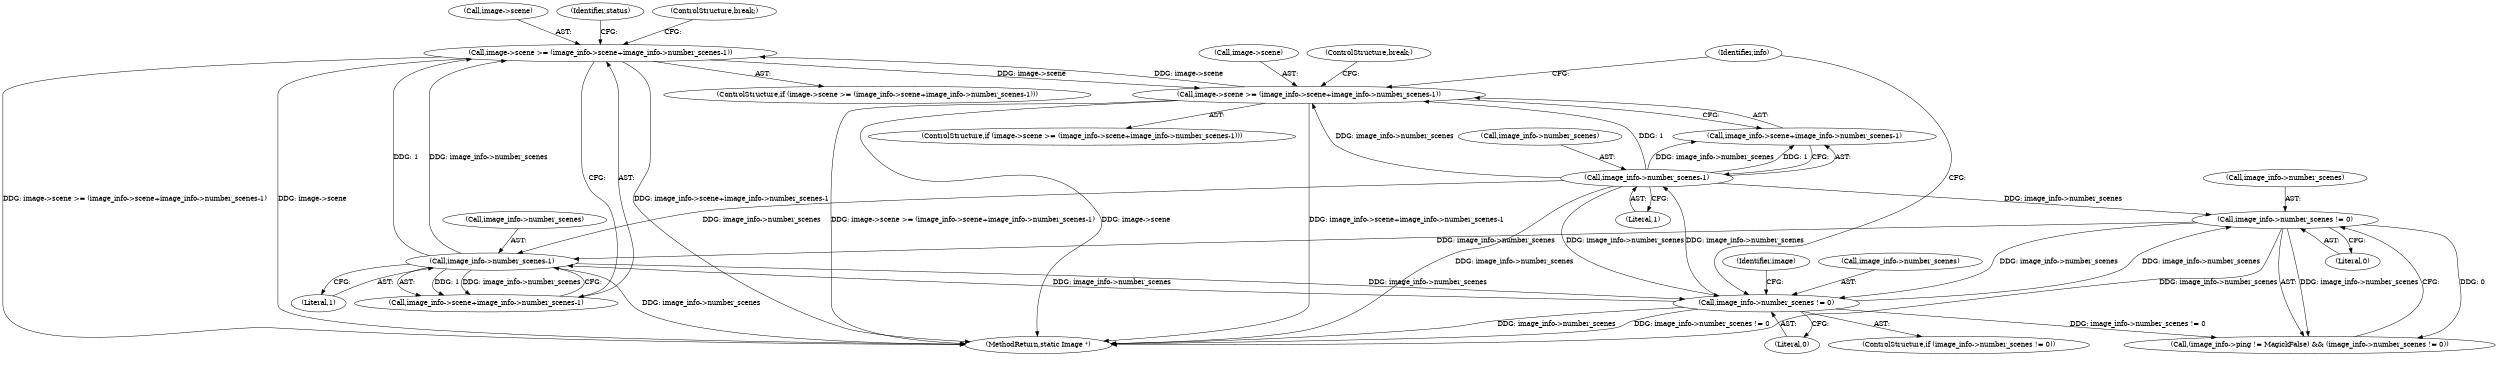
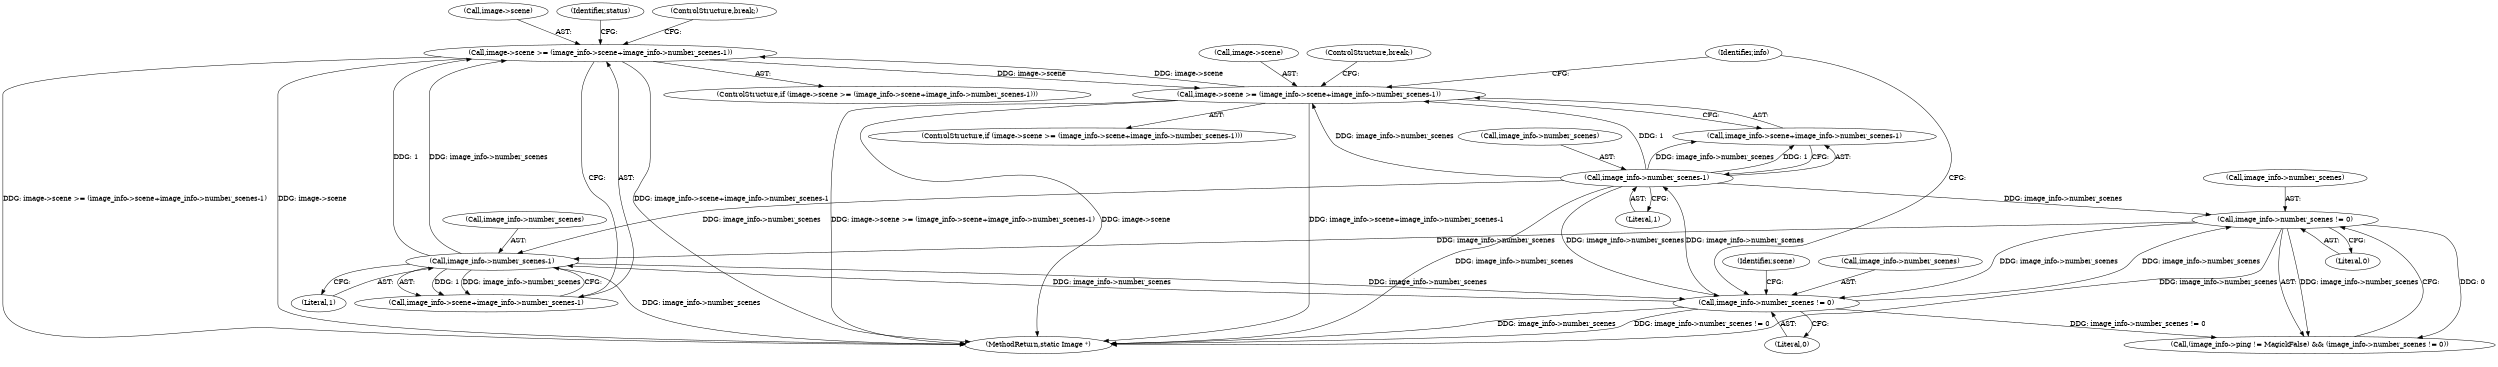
node "(Identifier,image)": label "(Identifier,image)" -> "(Identifier,scene)"
node "(ControlStructure,if (image_info->number_scenes != 0))": removed
